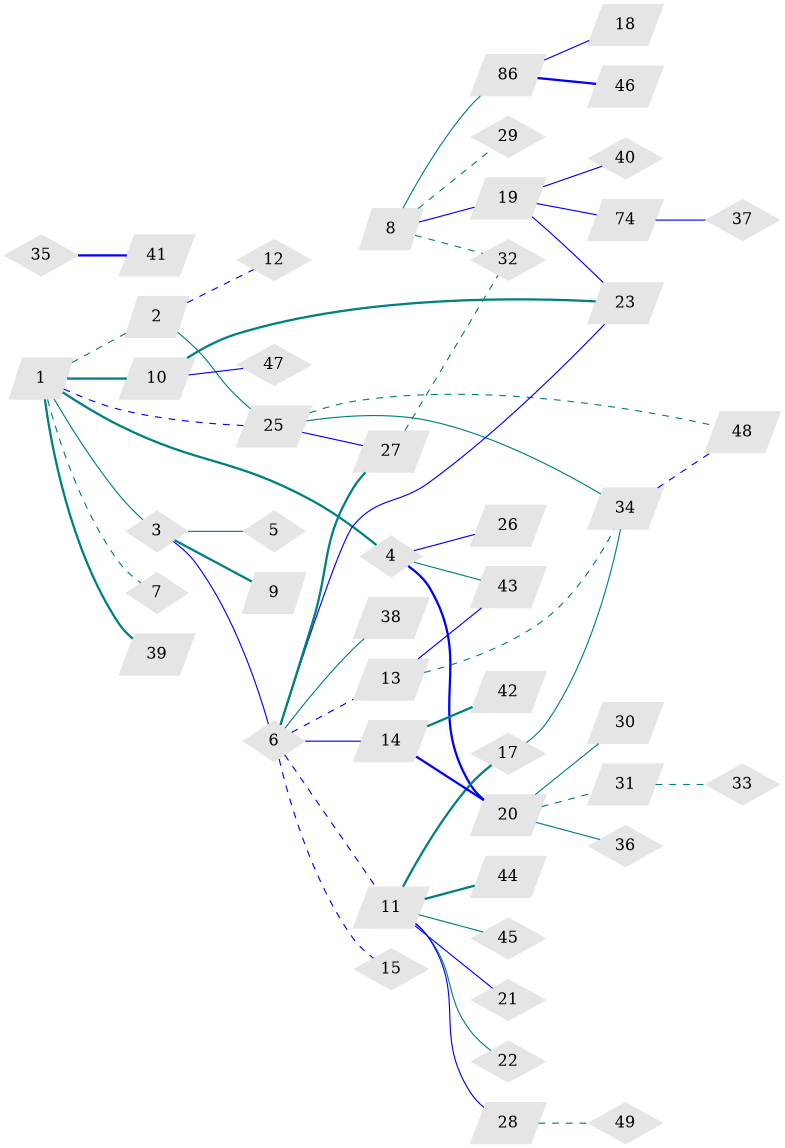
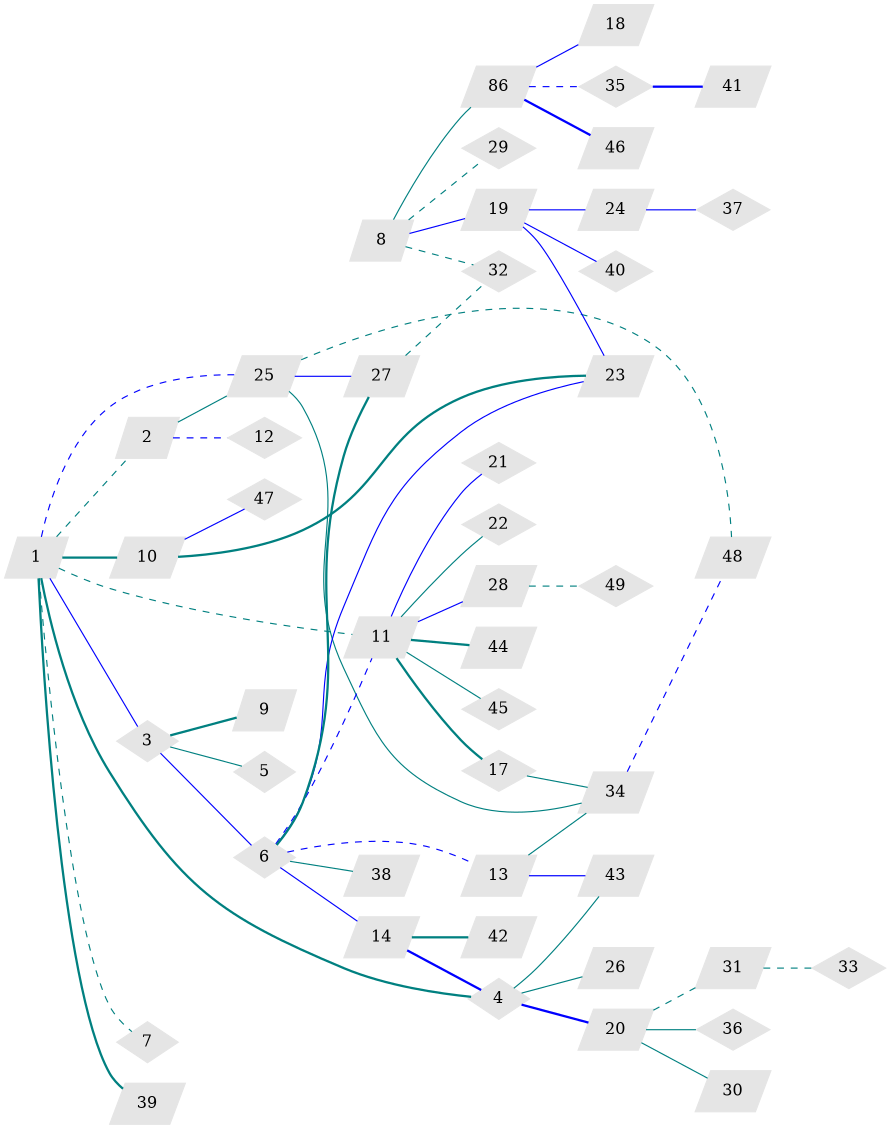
edge "86" -- "35": added
node "74": label "74" -> "24"
edge "1" -- "3": color teal -> blue
edge "26" -- "4": color blue -> teal
edge "1" -- "11": added
edge "34" -- "13": style dashed -> solid
edge "14" -- "20": now "14" -- "4"
node "15": removed
